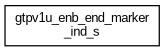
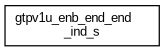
node "gtpv1u_enb_end_marker _ind_s": label "gtpv1u_enb_end_marker _ind_s" -> "gtpv1u_enb_end_end _ind_s"
